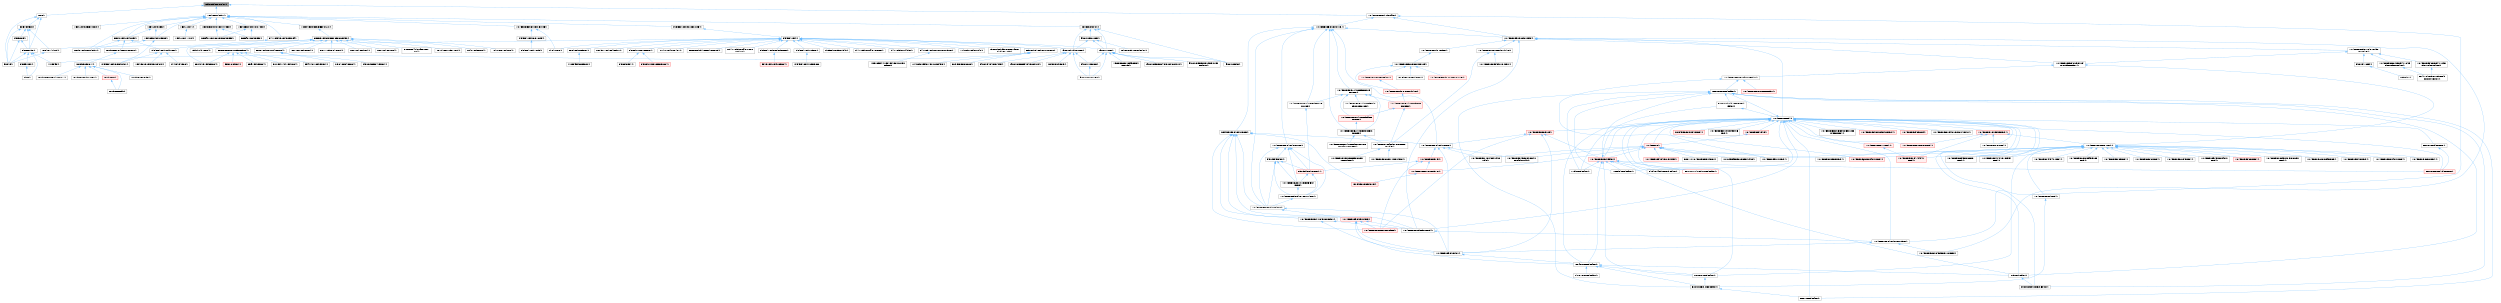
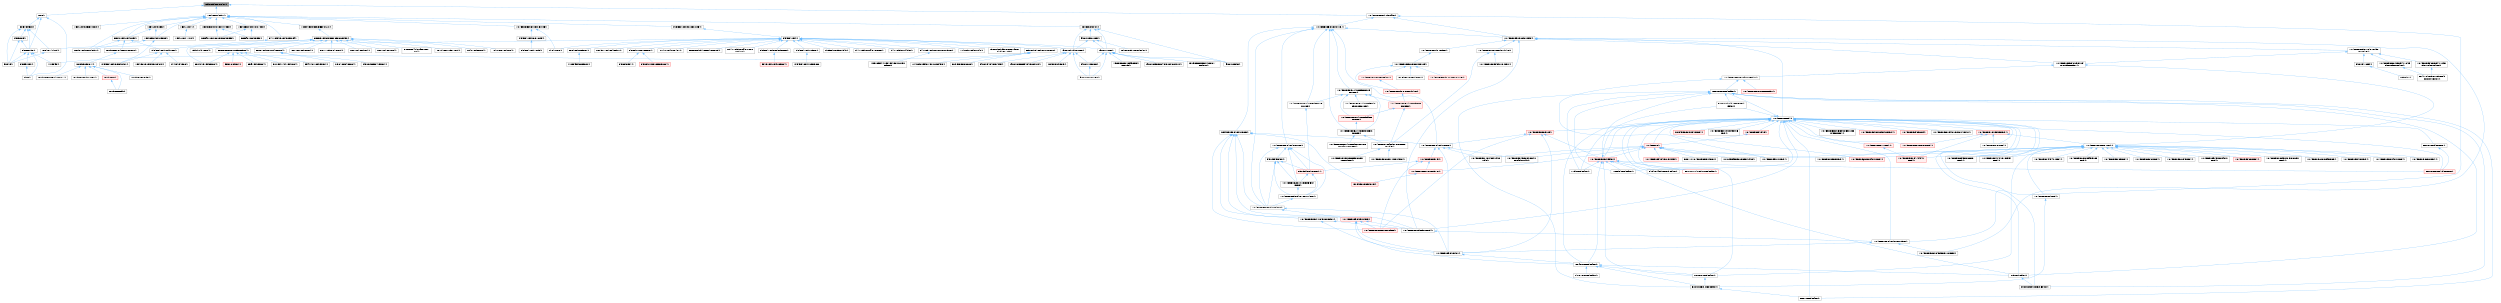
edge "Engine.h" -> "Core.h": now "Slate.h" -> "Core.h"
node "GroomCreateStrandsTextures Options.h": label "GroomCreateStrandsTextures Options.h" -> "LandscapeStreamingProxy Options.h"
edge "MovieSceneTrack.h" -> "CustomPrimitiveDataTrack Editor.h": reversed
